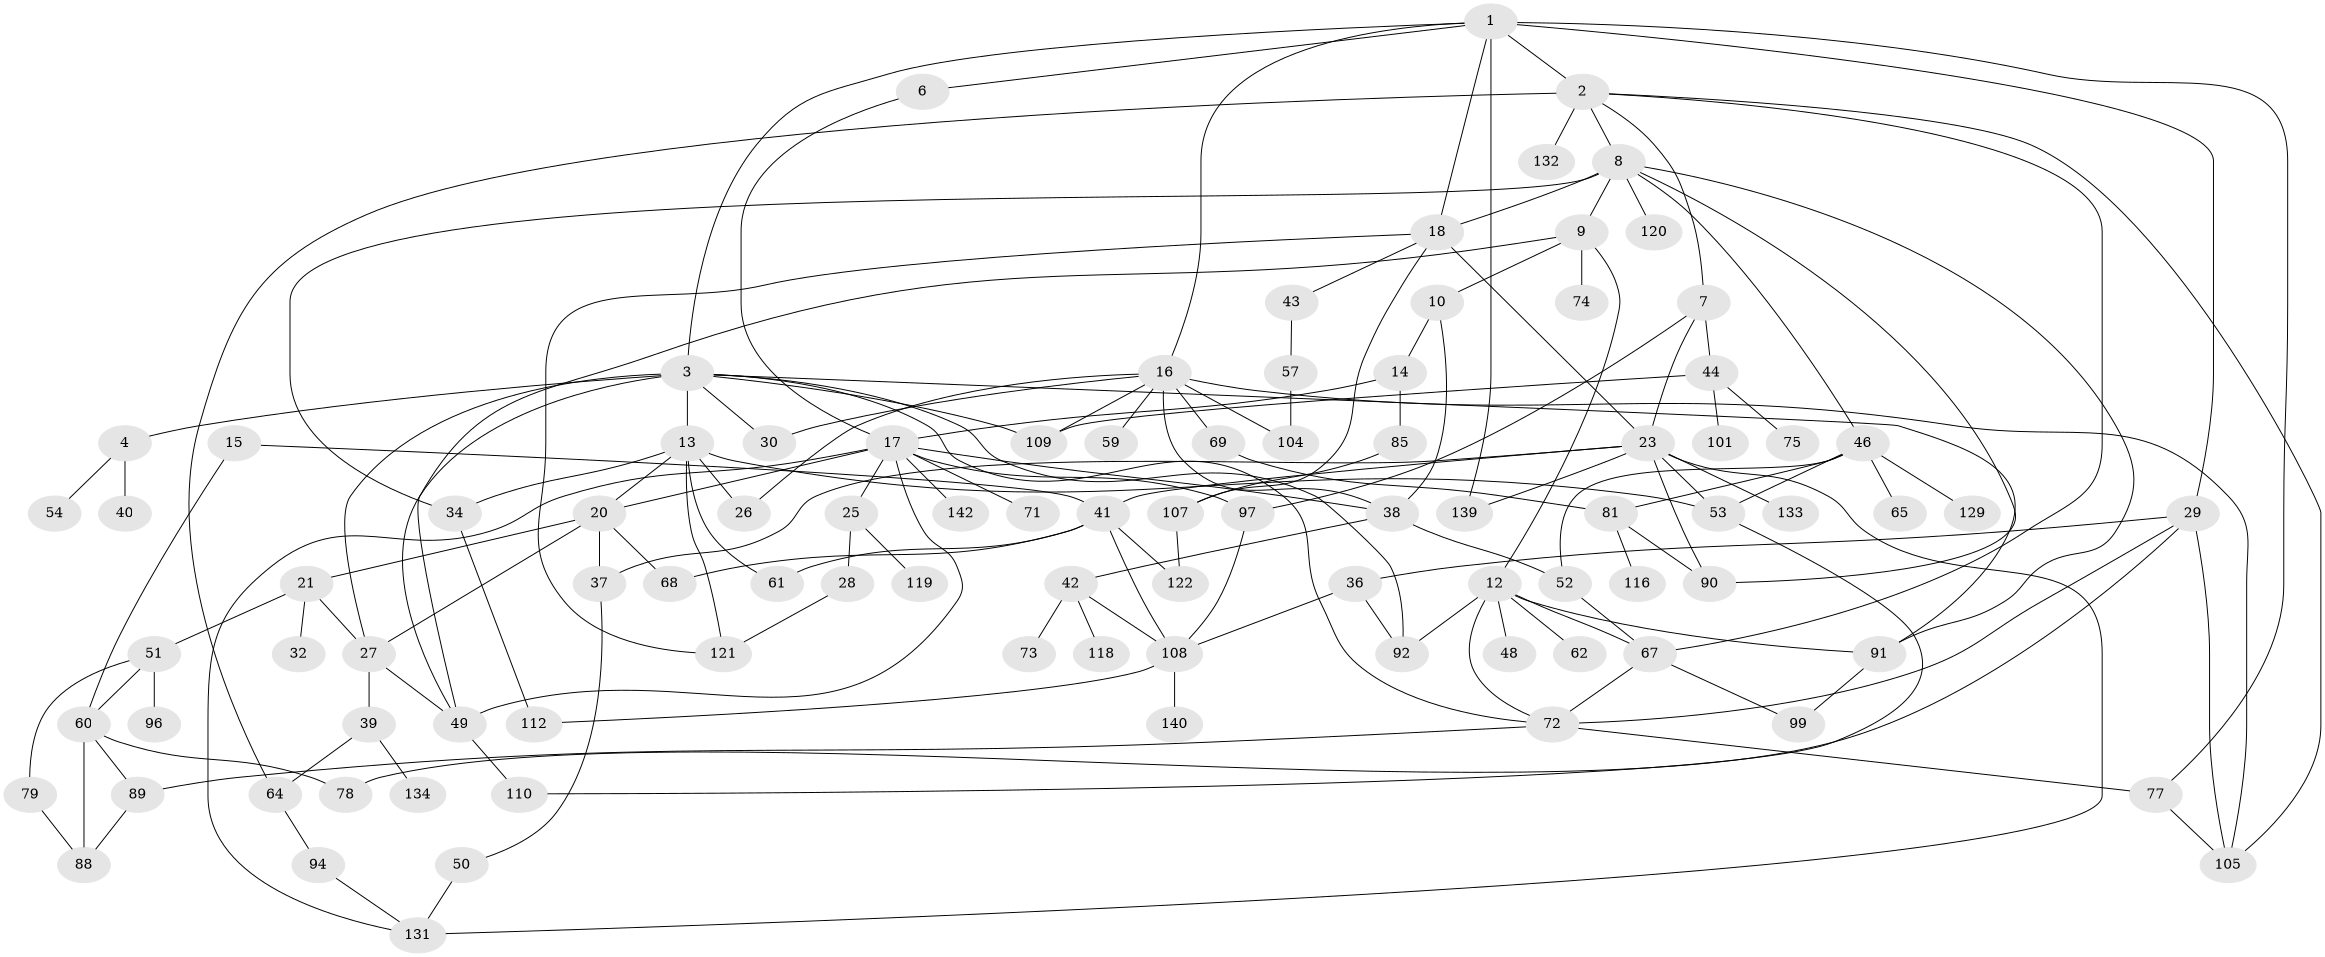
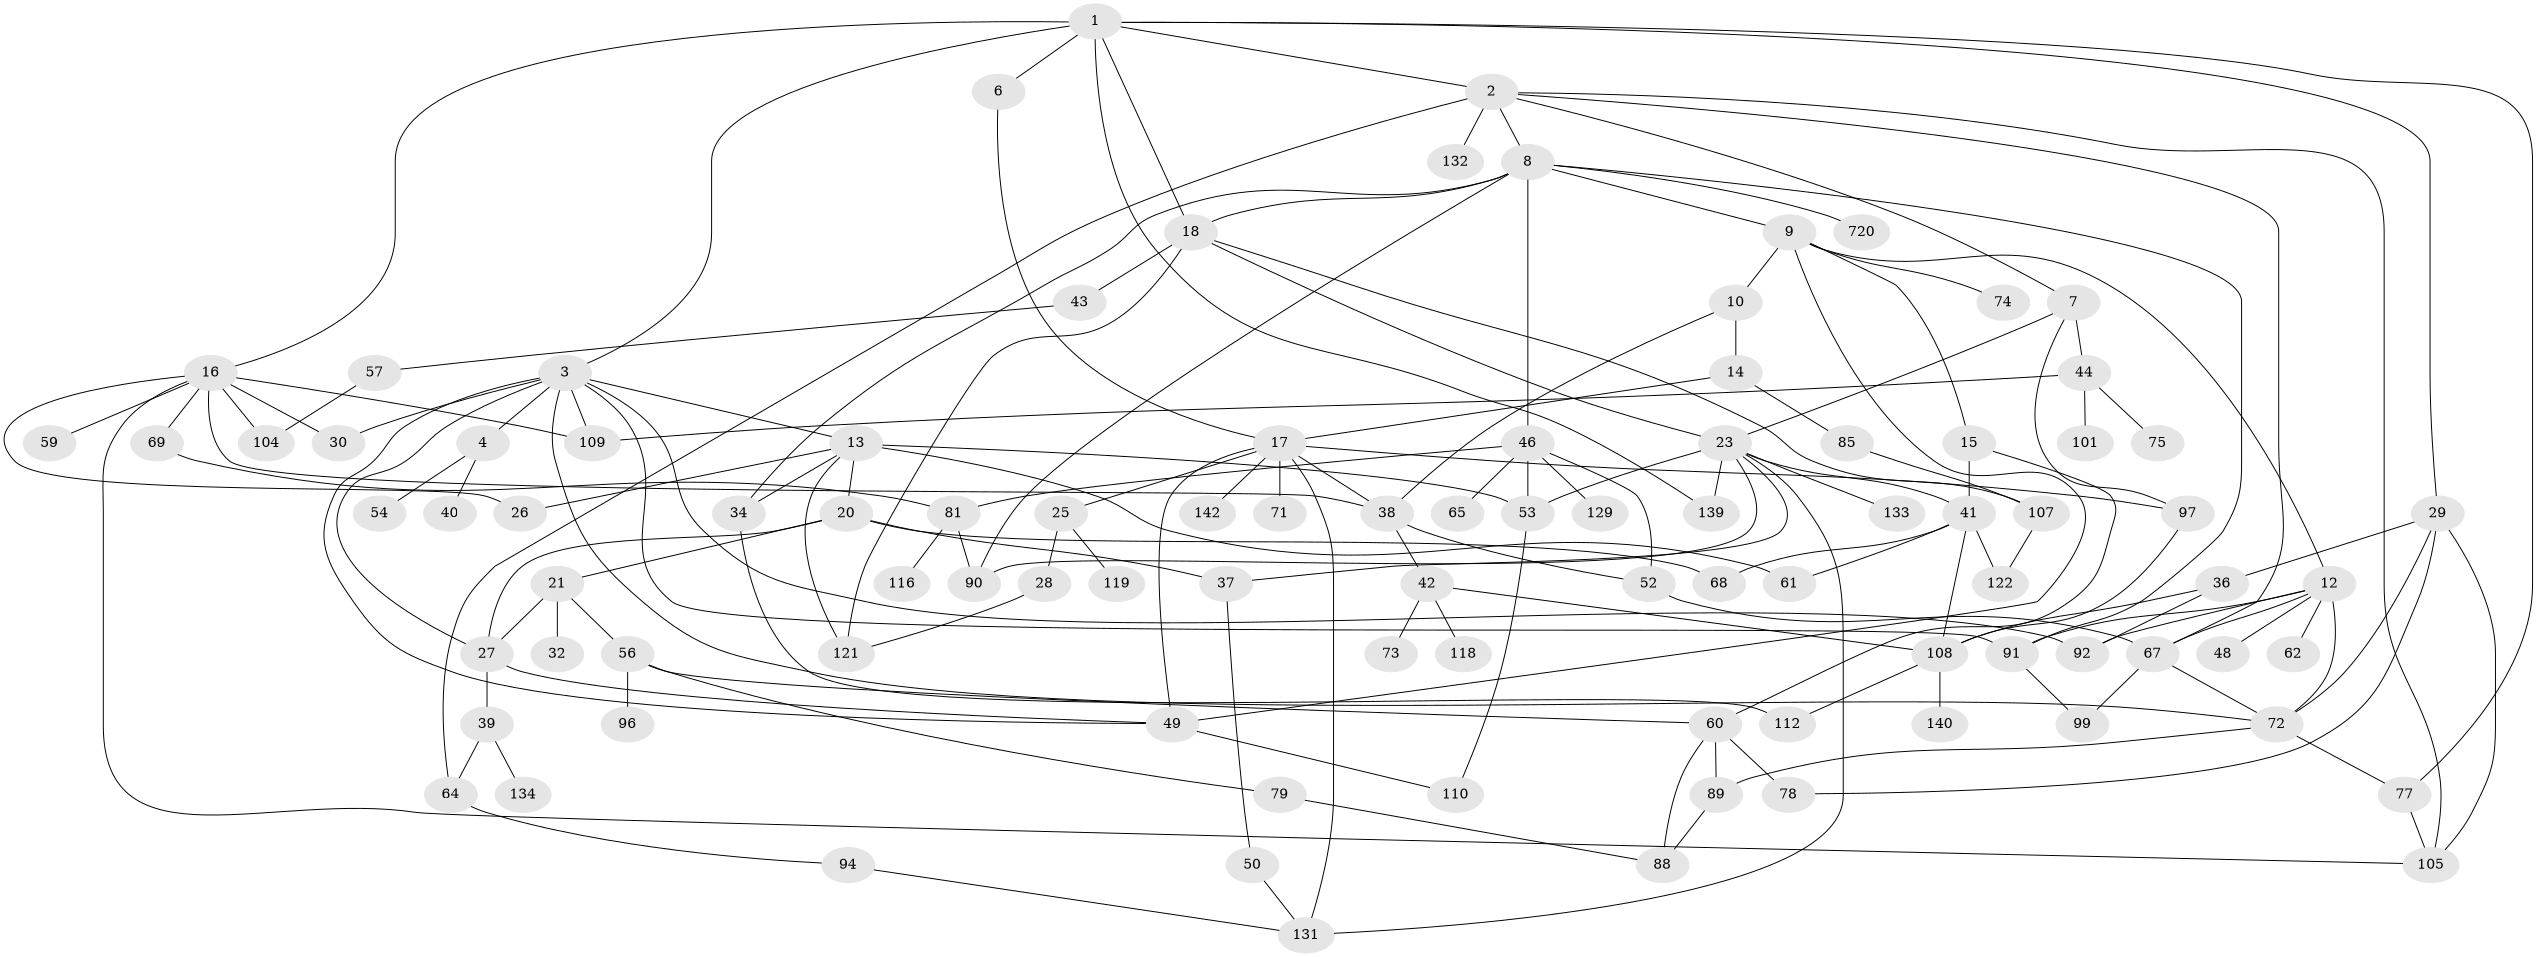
node "120": label "120" -> "720"
edge "9" -- "15": added
edge "17" -- "20": removed
node "51": label "51" -> "56"
